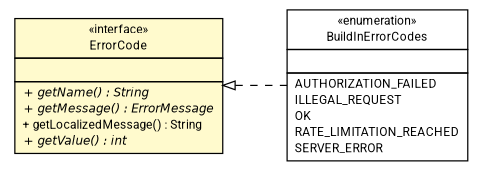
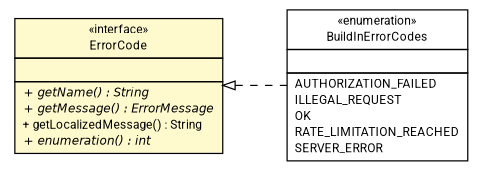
node "ErrorCode": text "+ getValue() : int" -> "+ enumeration() : int"
